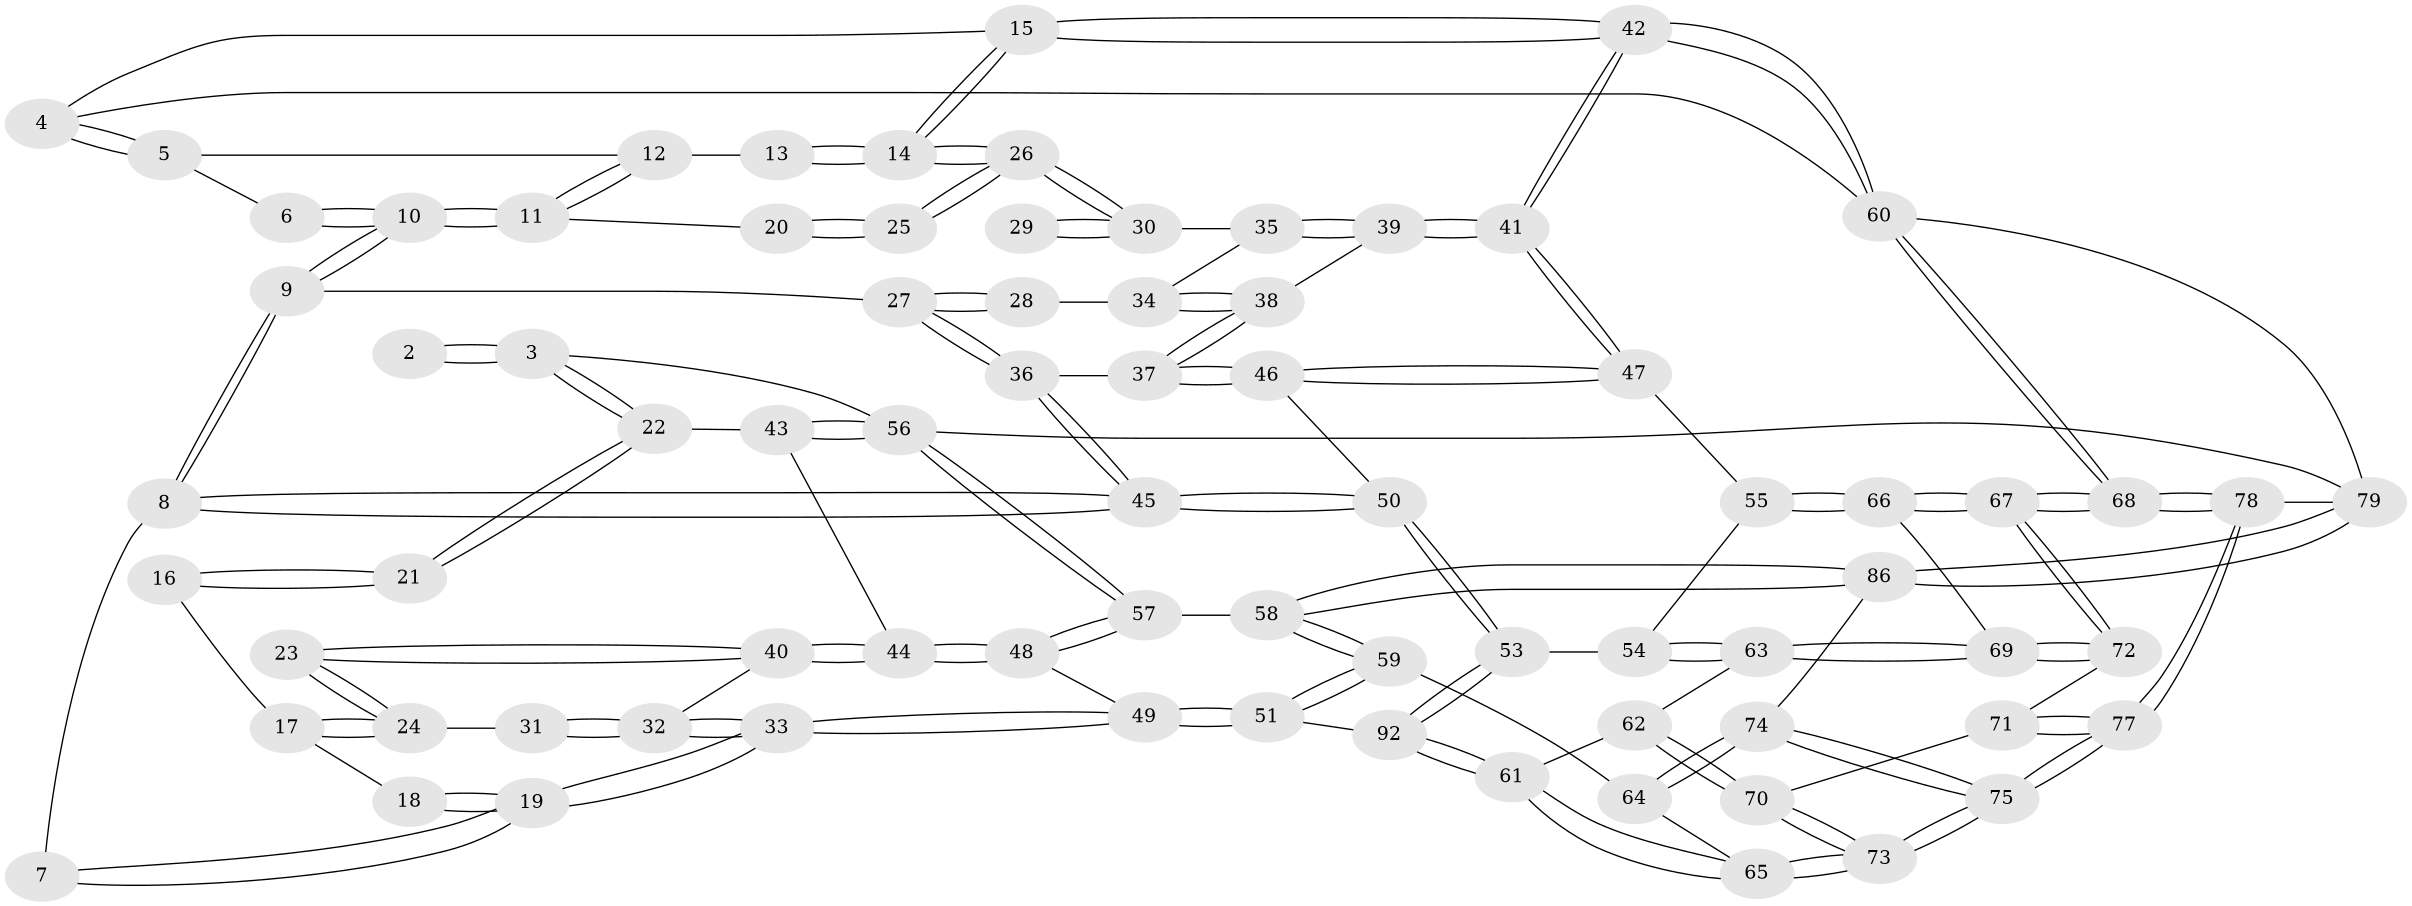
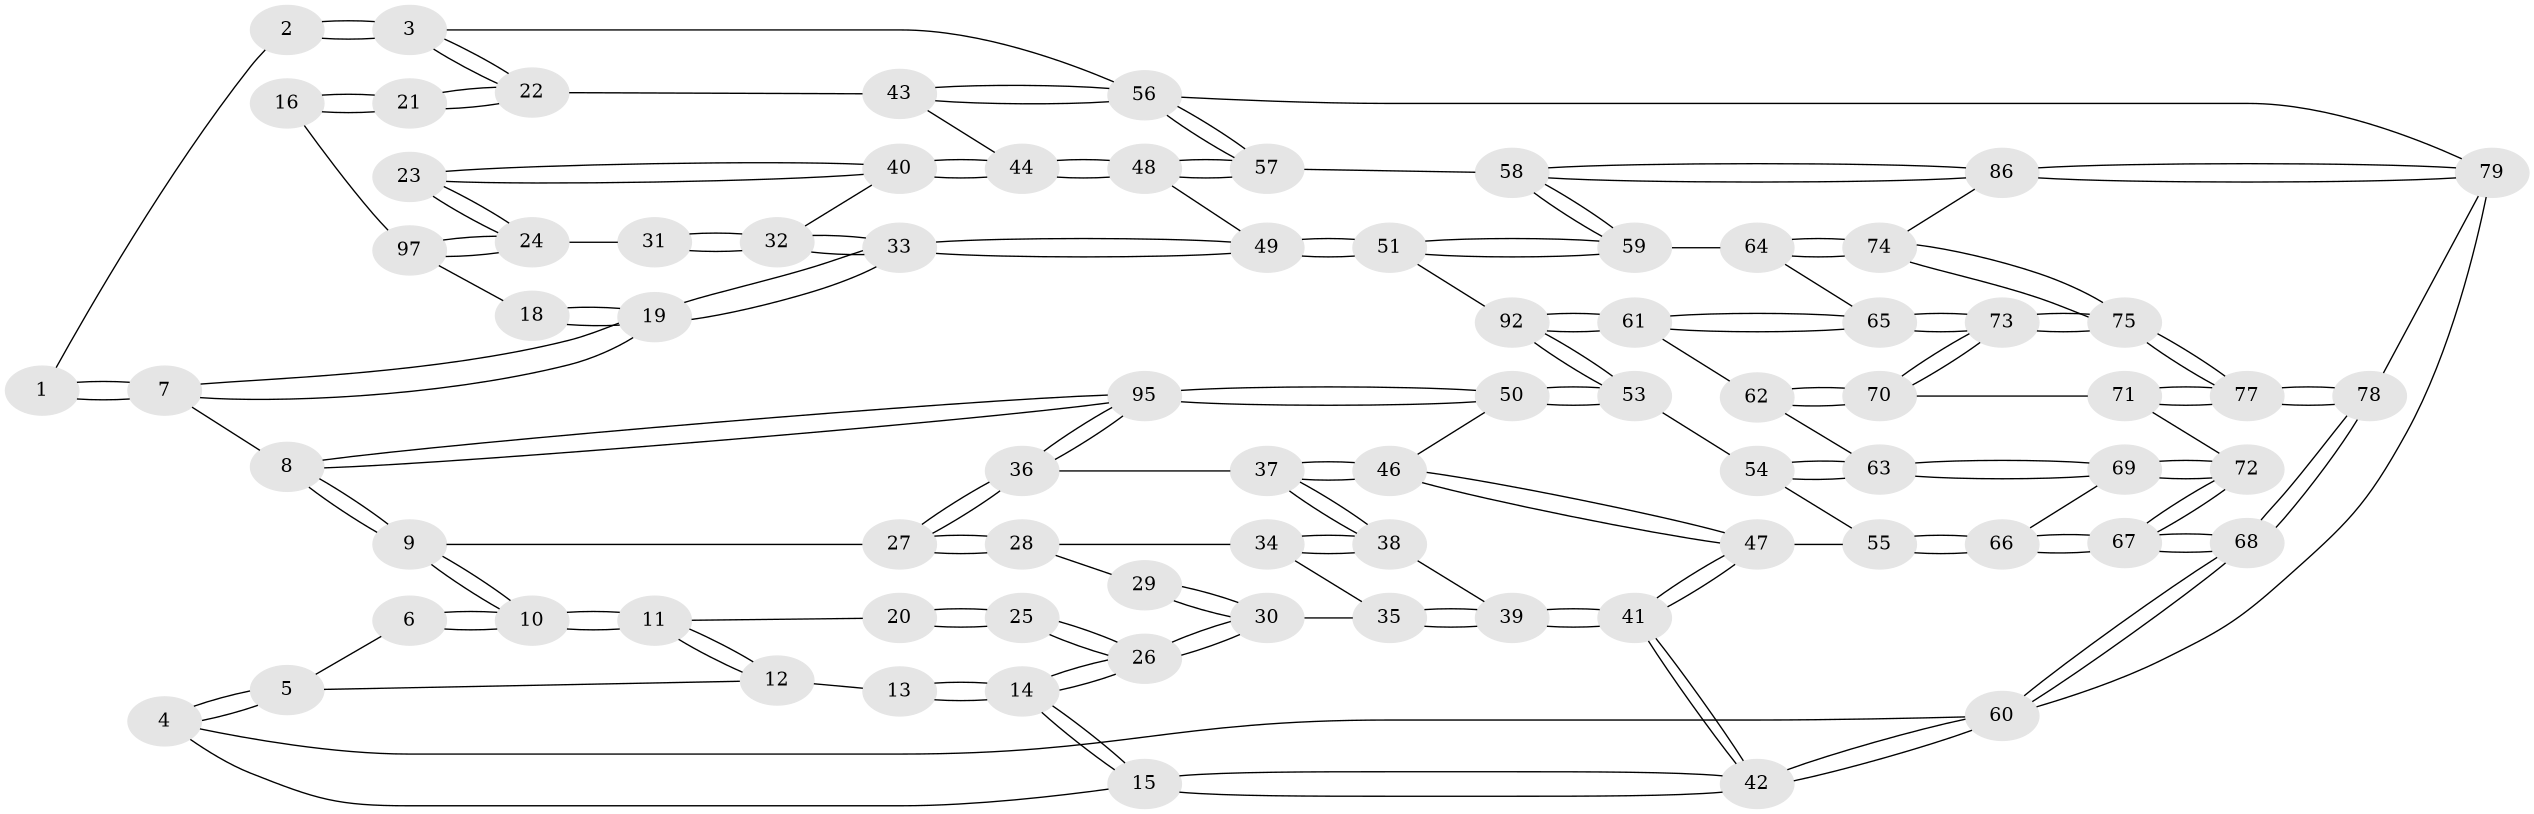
node "1": added
node "45": label "45" -> "95"
edge "28" -- "29": added
node "17": label "17" -> "97"
